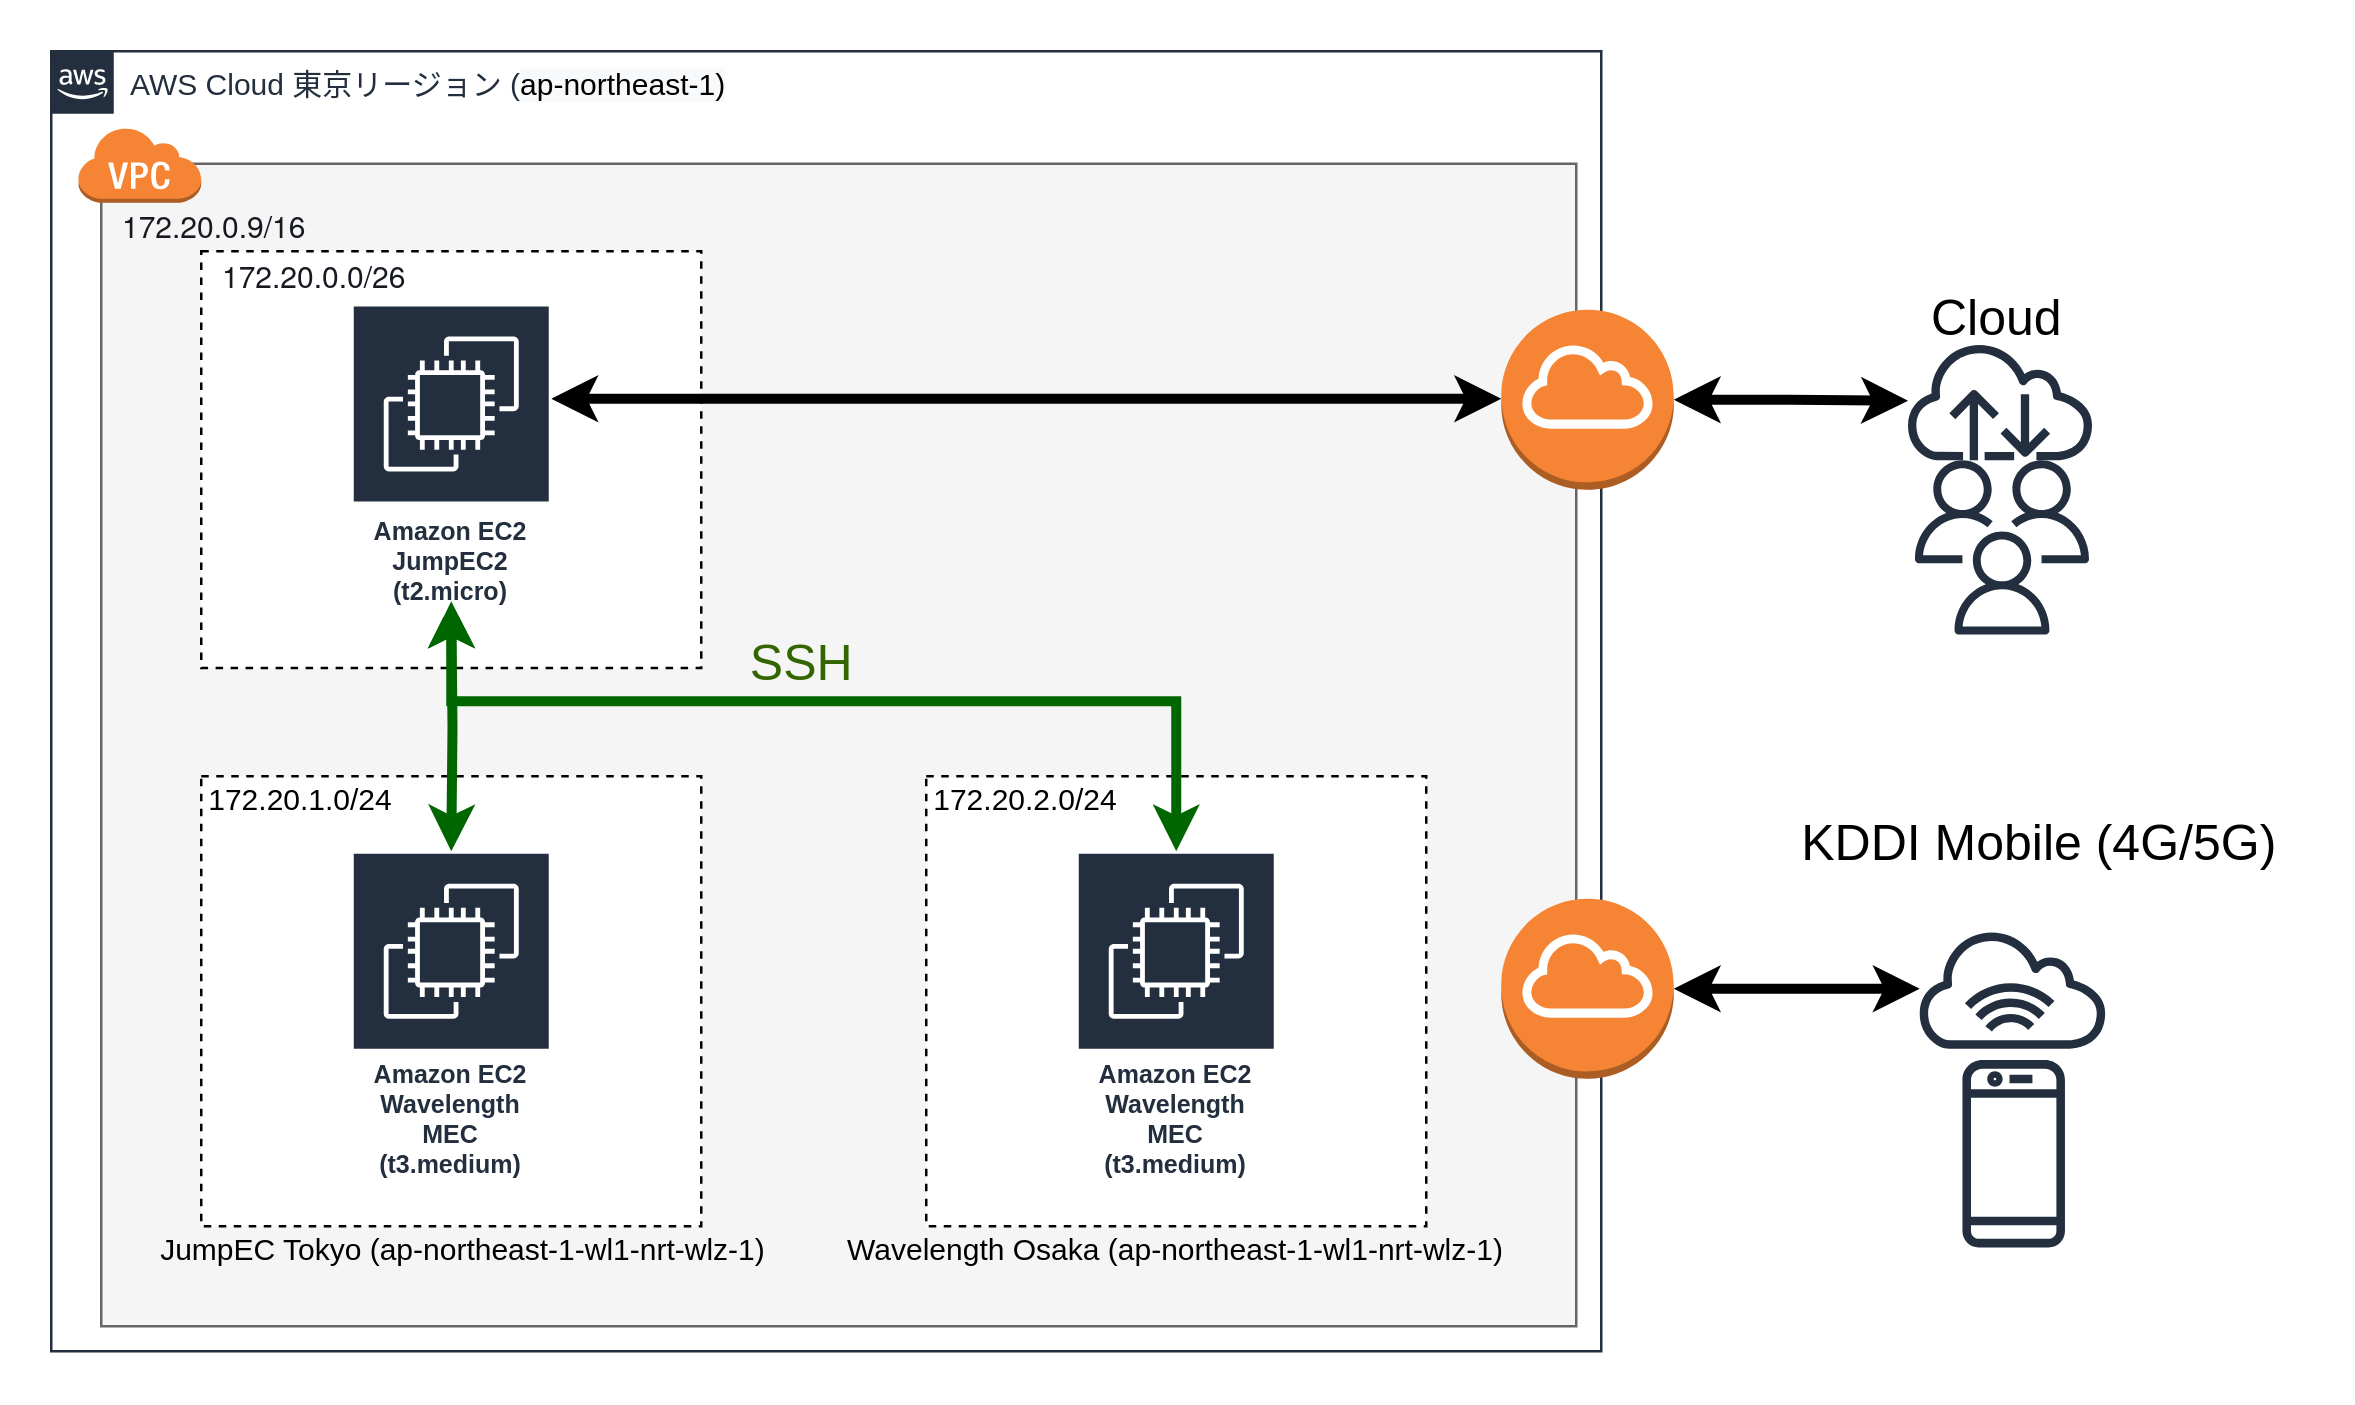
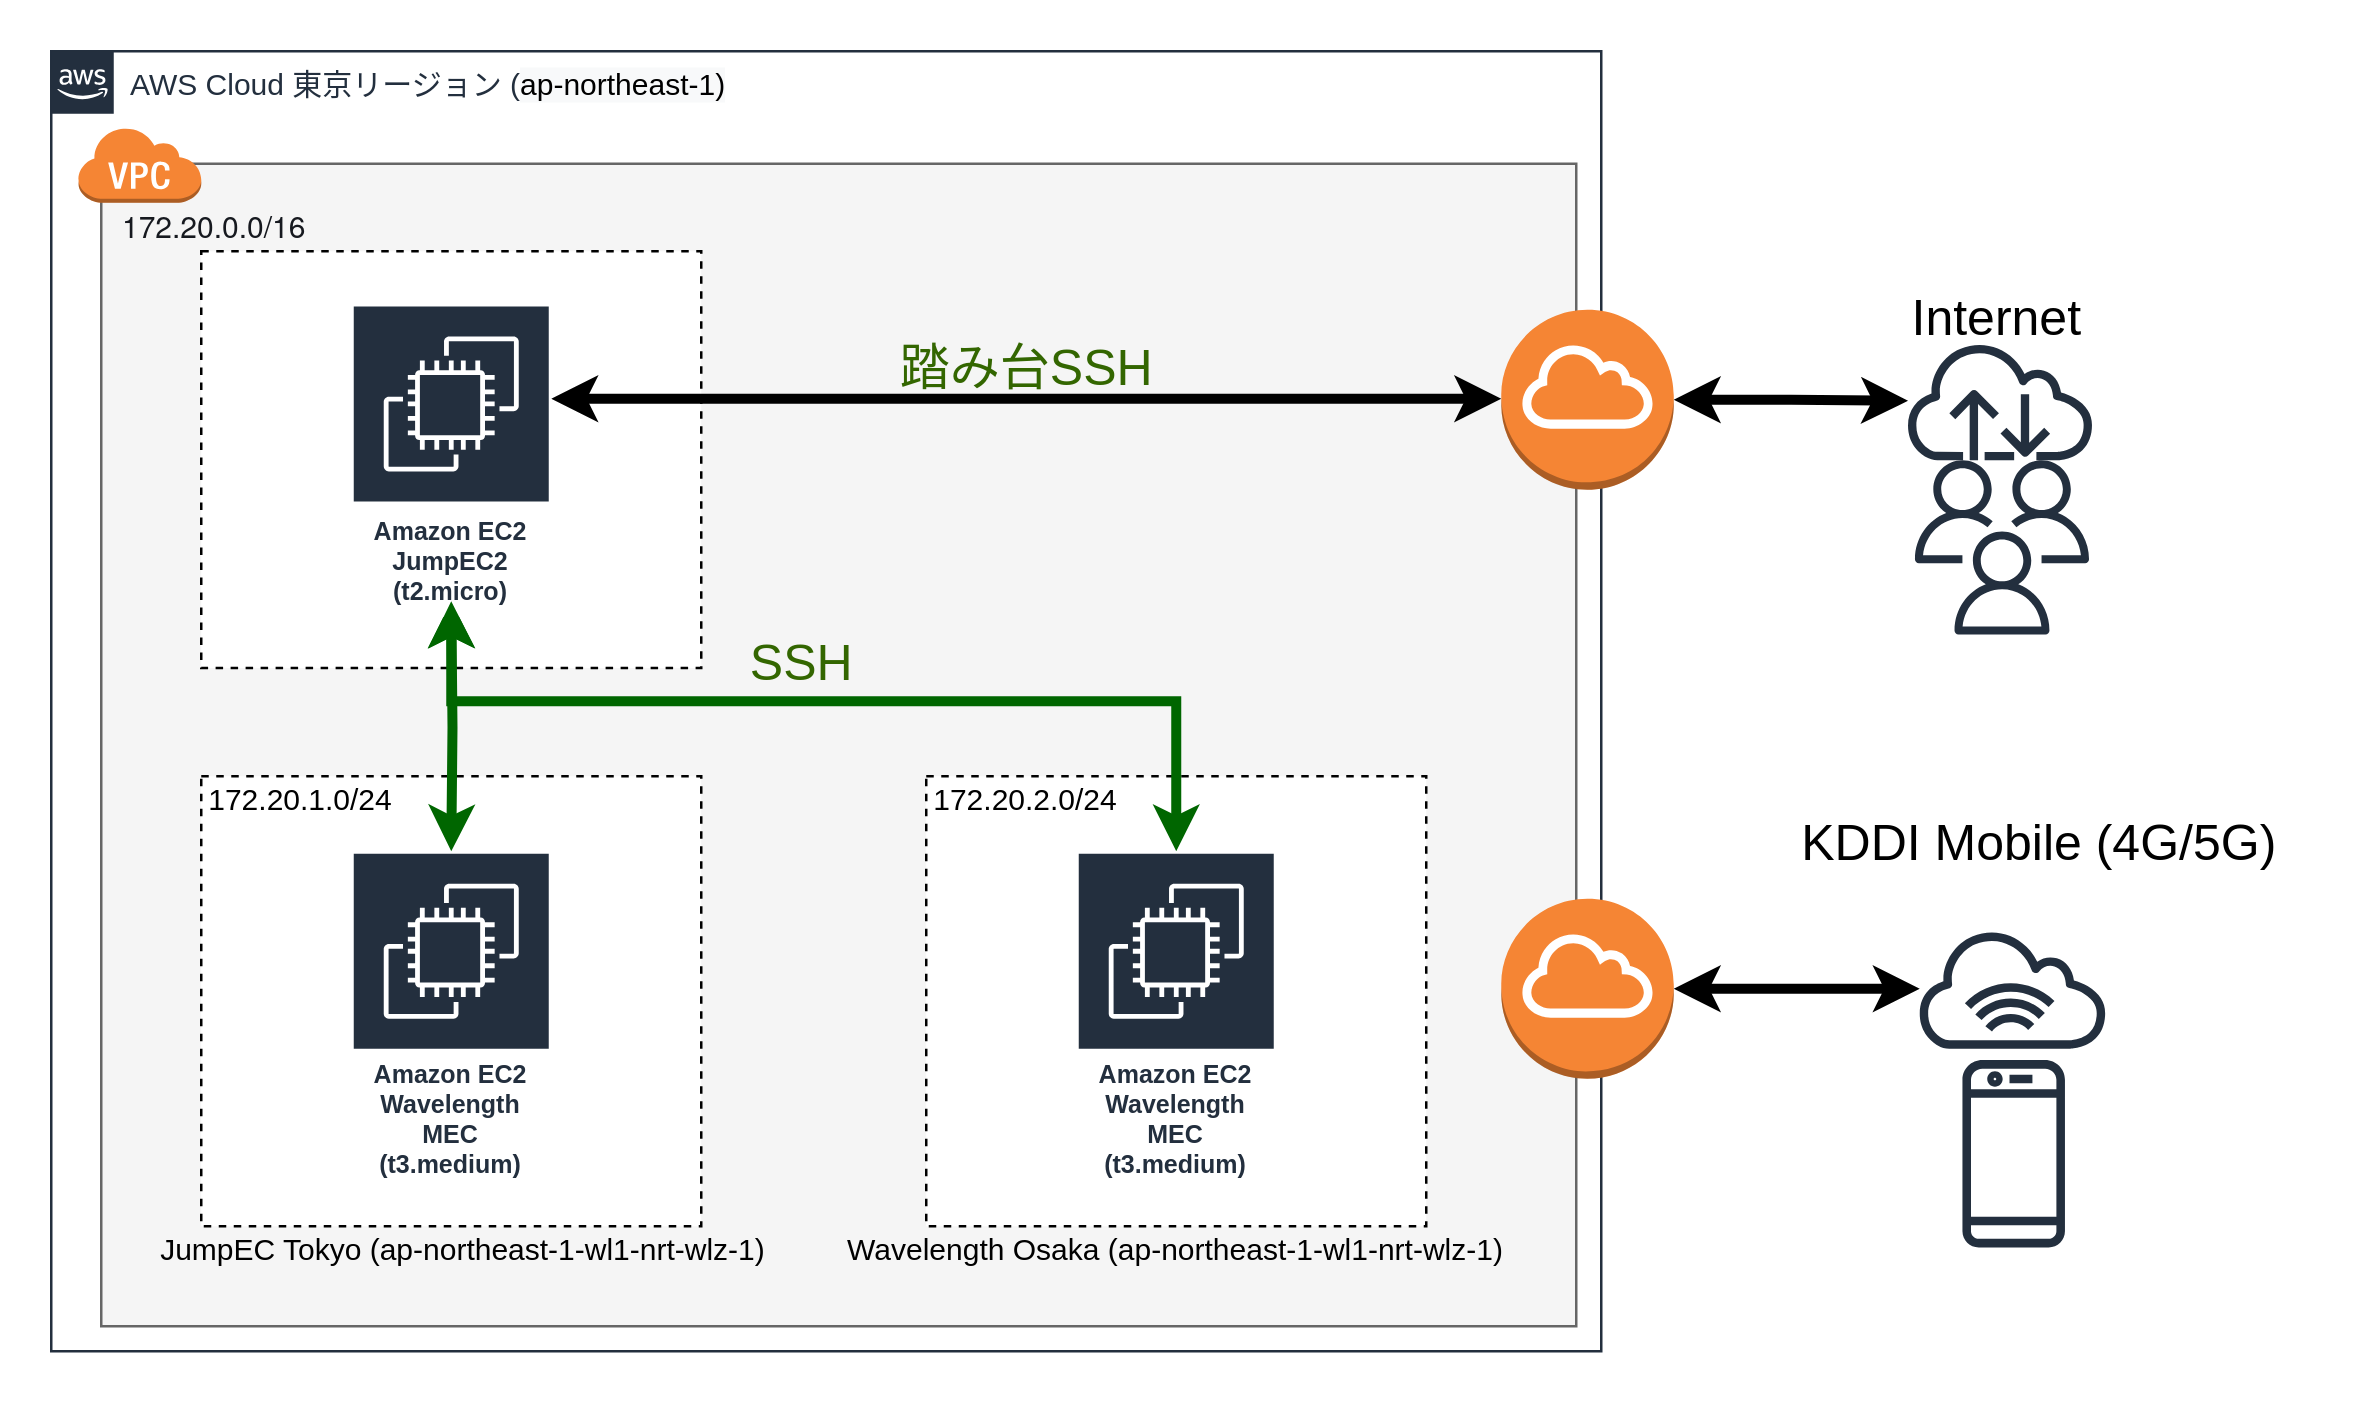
node "172.20.0.9/16": label "172.20.0.9/16" -> "172.20.0.0/16"
node "172.20.0.0/26": removed
node "Cloud": label "Cloud" -> "Internet"
node "踏み台SSH": added
